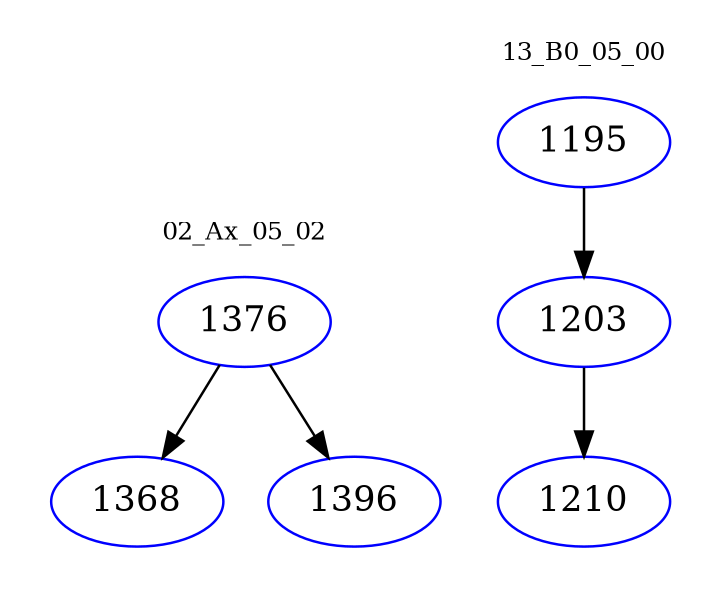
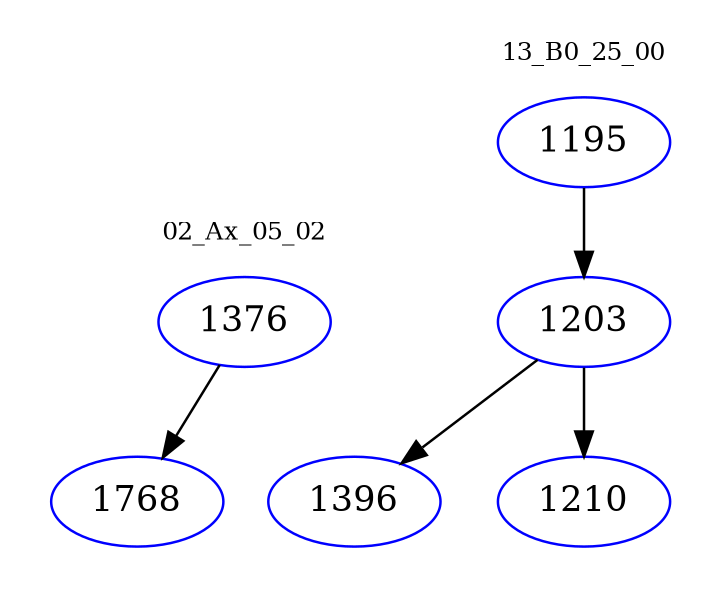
cluster "13_B0_05_00": label "13_B0_05_00" -> "13_B0_25_00"
edge "1376" -> "1396": now "1203" -> "1396"
node "1368": label "1368" -> "1768"
